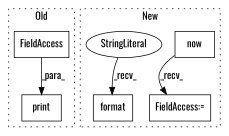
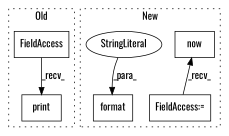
edge "now" -> "FieldAccess:=": reversed
edge "FieldAccess" -> "print": label "_para_" -> "_recv_"
edge "StringLiteral" -> "format": label "_recv_" -> "_para_"
